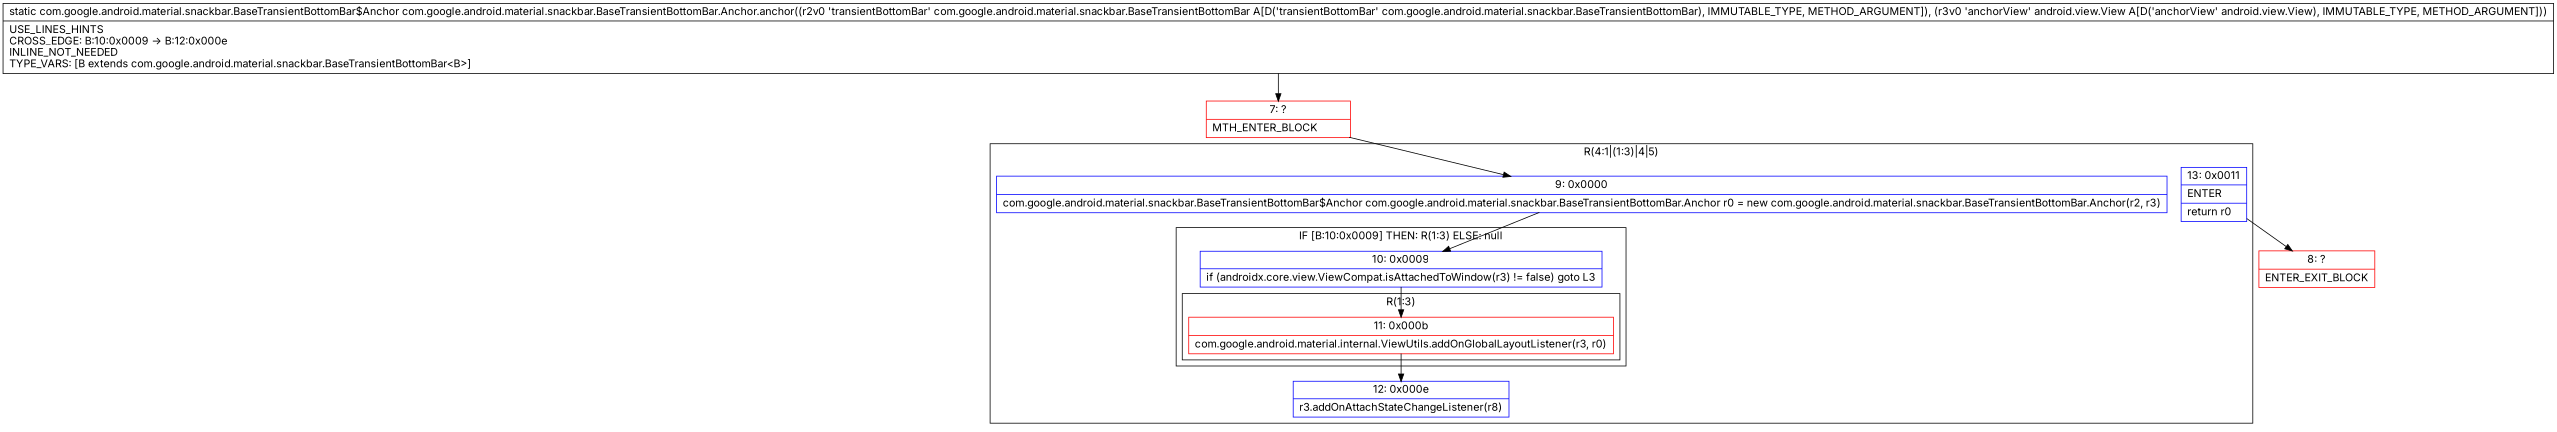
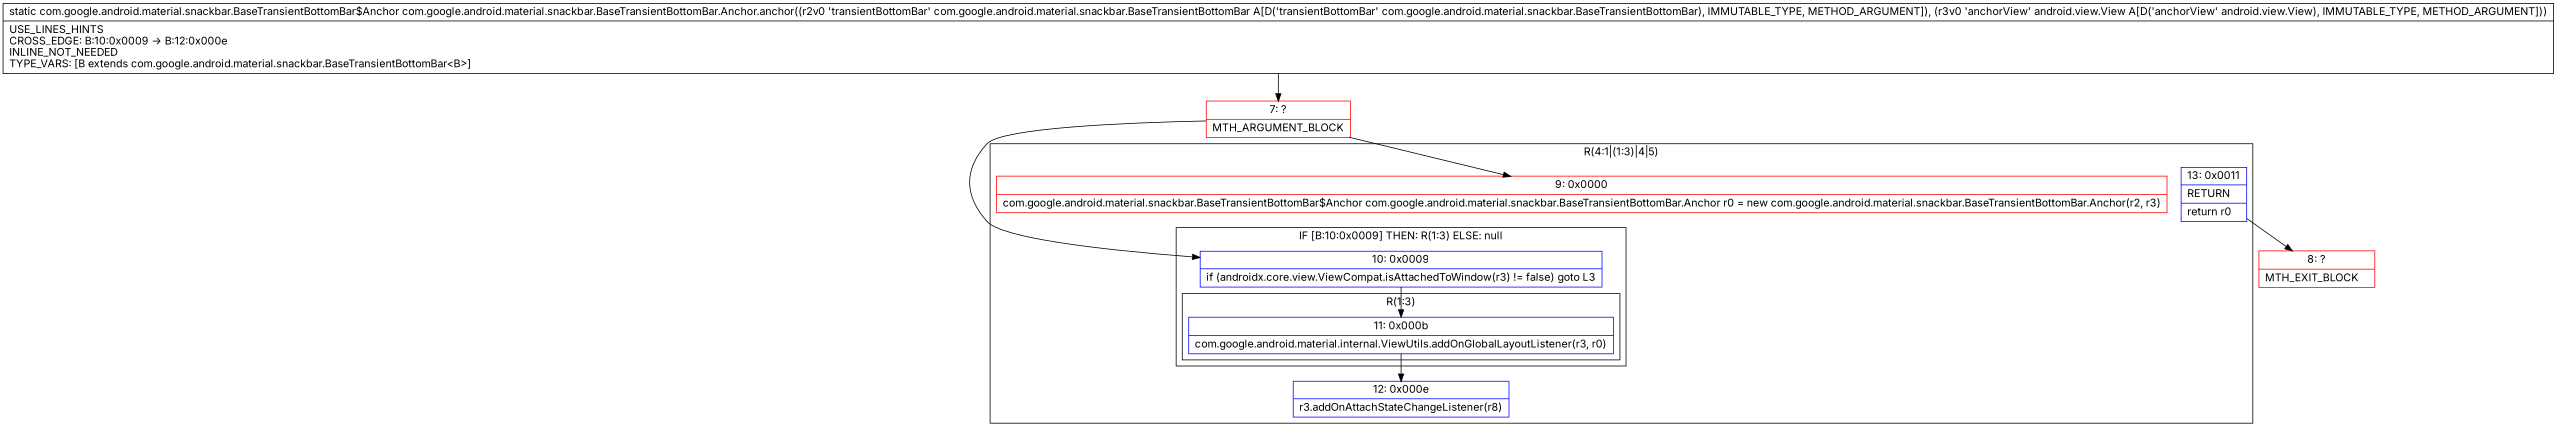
node "7: ?": text "MTH_ENTER_BLOCK" -> "MTH_ARGUMENT_BLOCK"
node "9: 0x0000": color blue -> red
node "13: 0x0011": text "ENTER" -> "RETURN"
edge "9: 0x0000" -> "10: 0x0009": now "7: ?" -> "10: 0x0009"
node "8: ?": text "ENTER_EXIT_BLOCK" -> "MTH_EXIT_BLOCK"
node "11: 0x000b": color red -> blue
